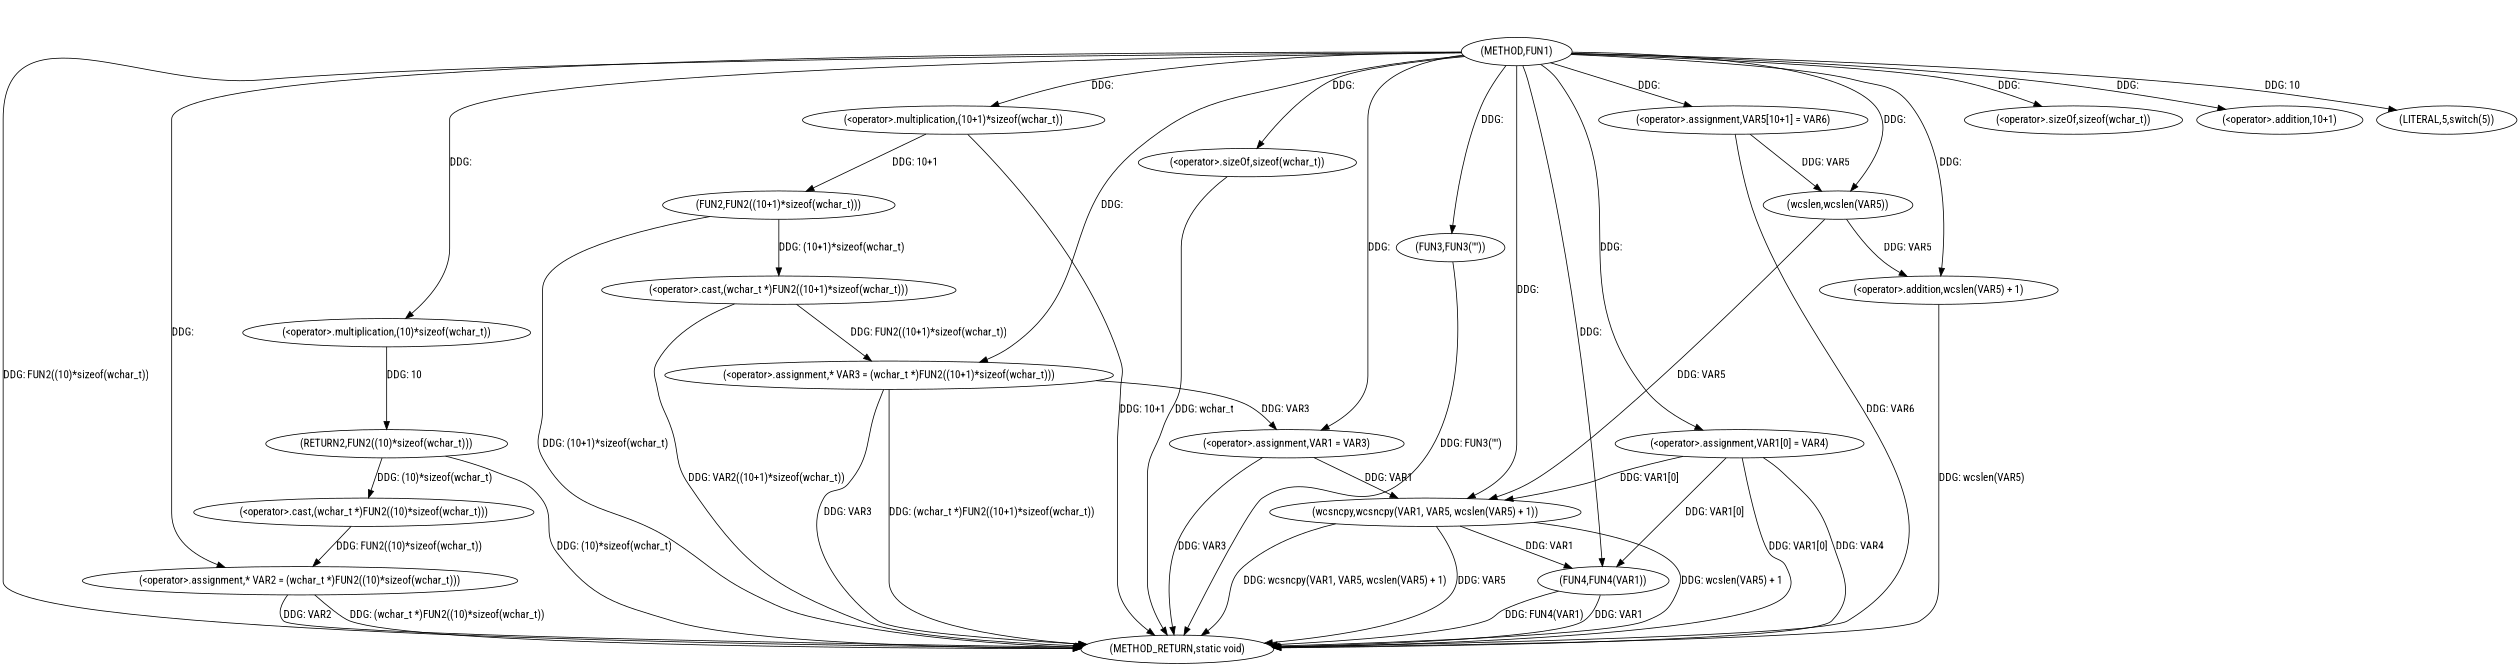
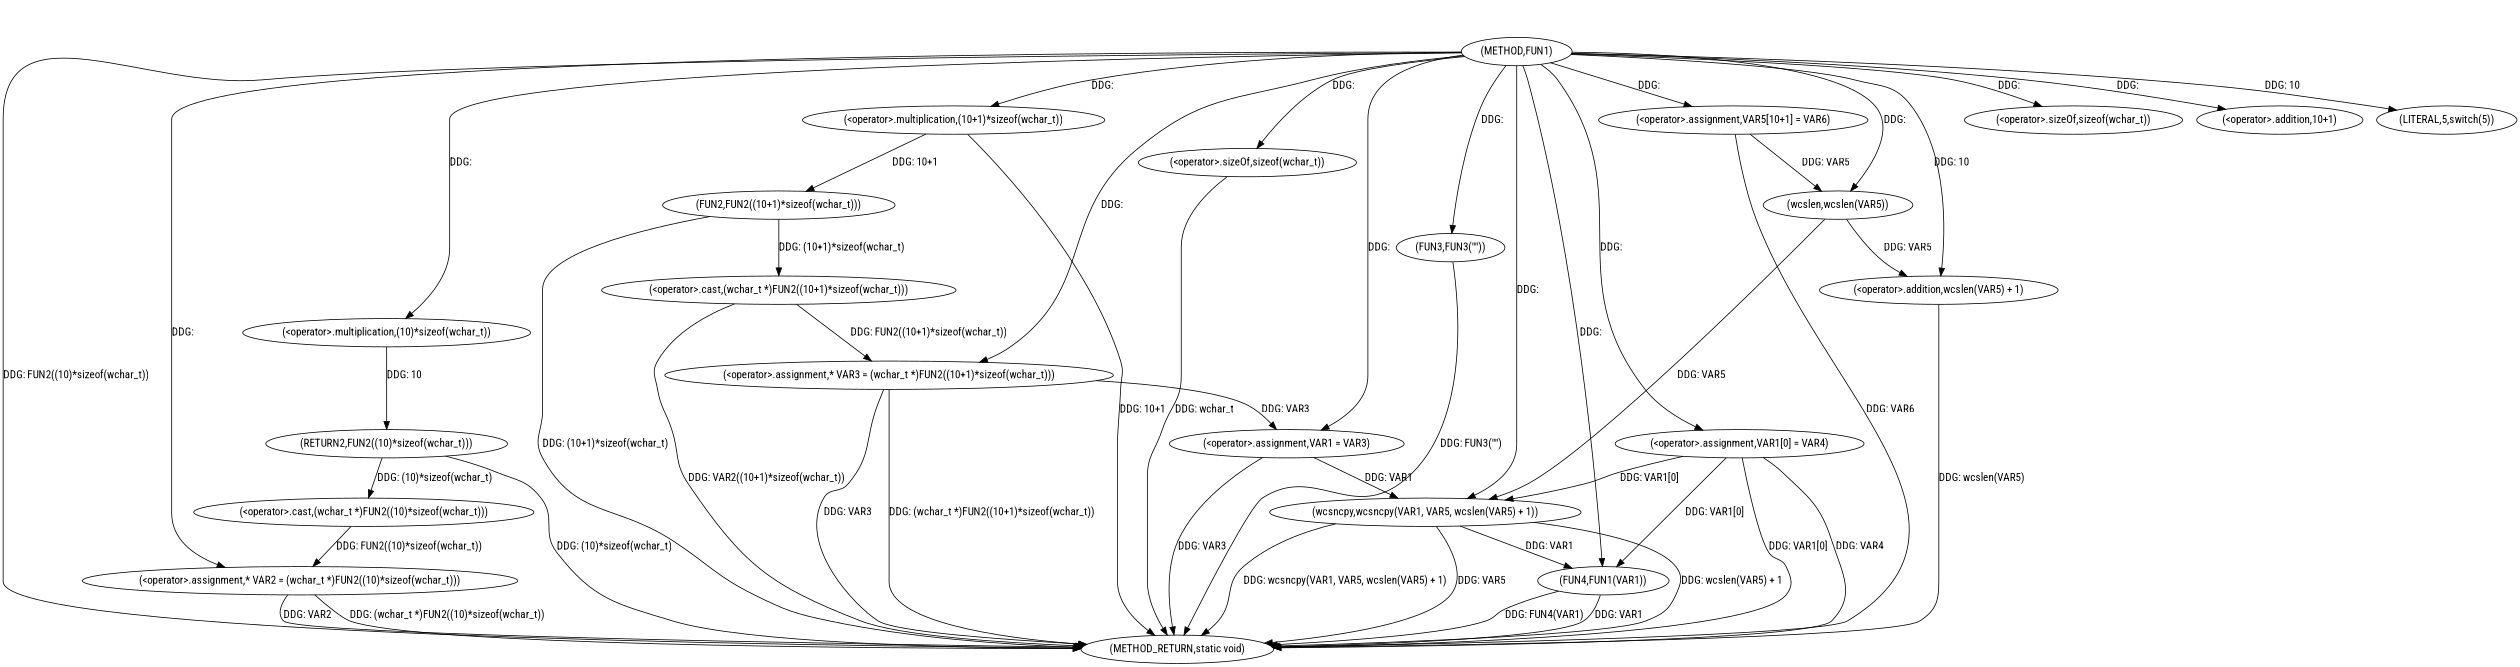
edge "(METHOD,FUN1)" -> "(<operator>.addition,wcslen(VAR5) + 1)": label "DDG: " -> "DDG: 10"
node "(FUN4,FUN4(VAR1))": label "(FUN4,FUN4(VAR1))" -> "(FUN4,FUN1(VAR1))"
